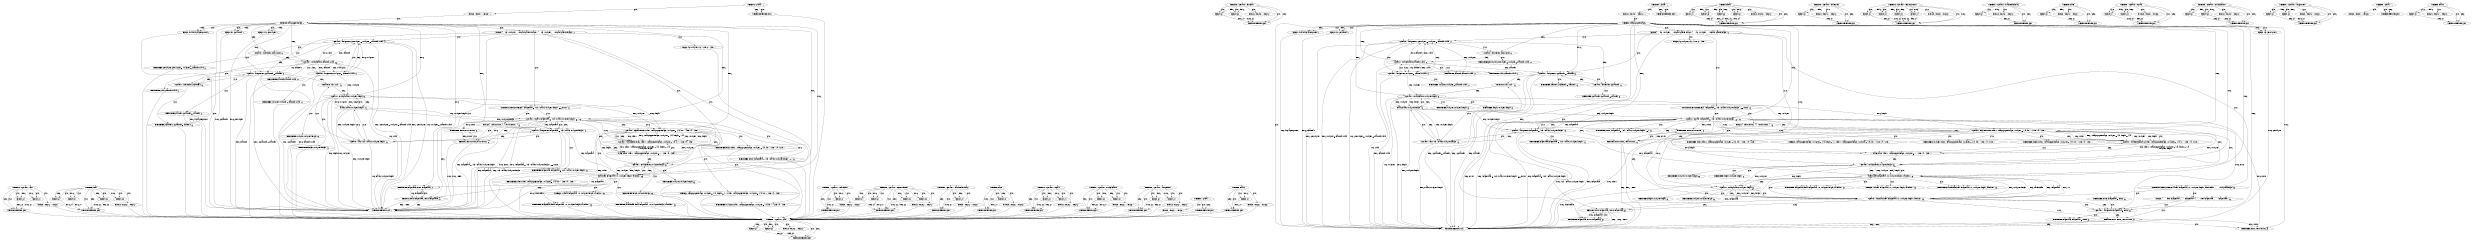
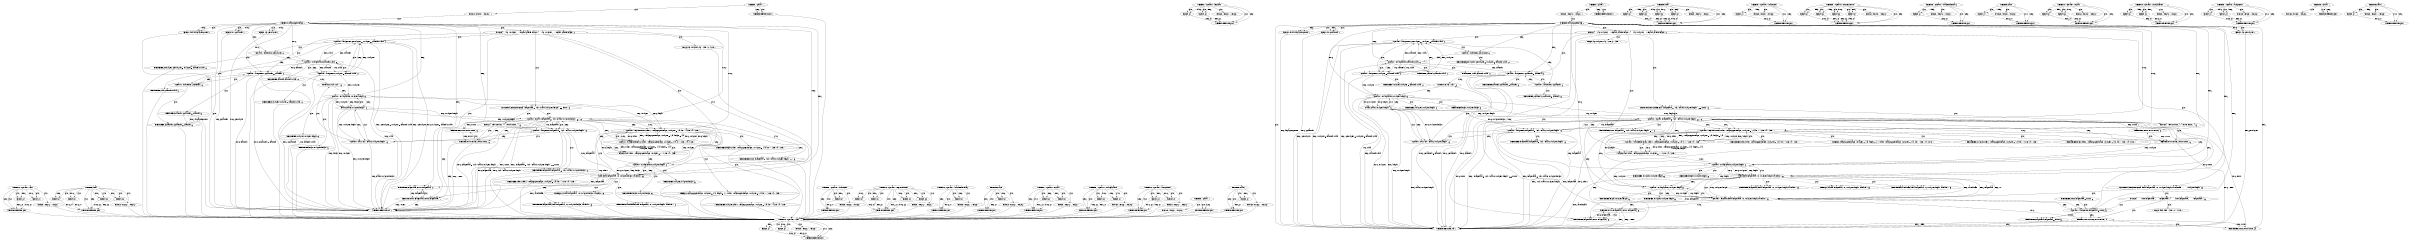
node "<(LOCAL,free : free)<SUB>27</SUB>>": added
edge "(<operator>.assignment,image_data = NULL)" -> "(IDENTIFIER,image_data,image_data = NULL)": label "AST: " -> "NULL: "
